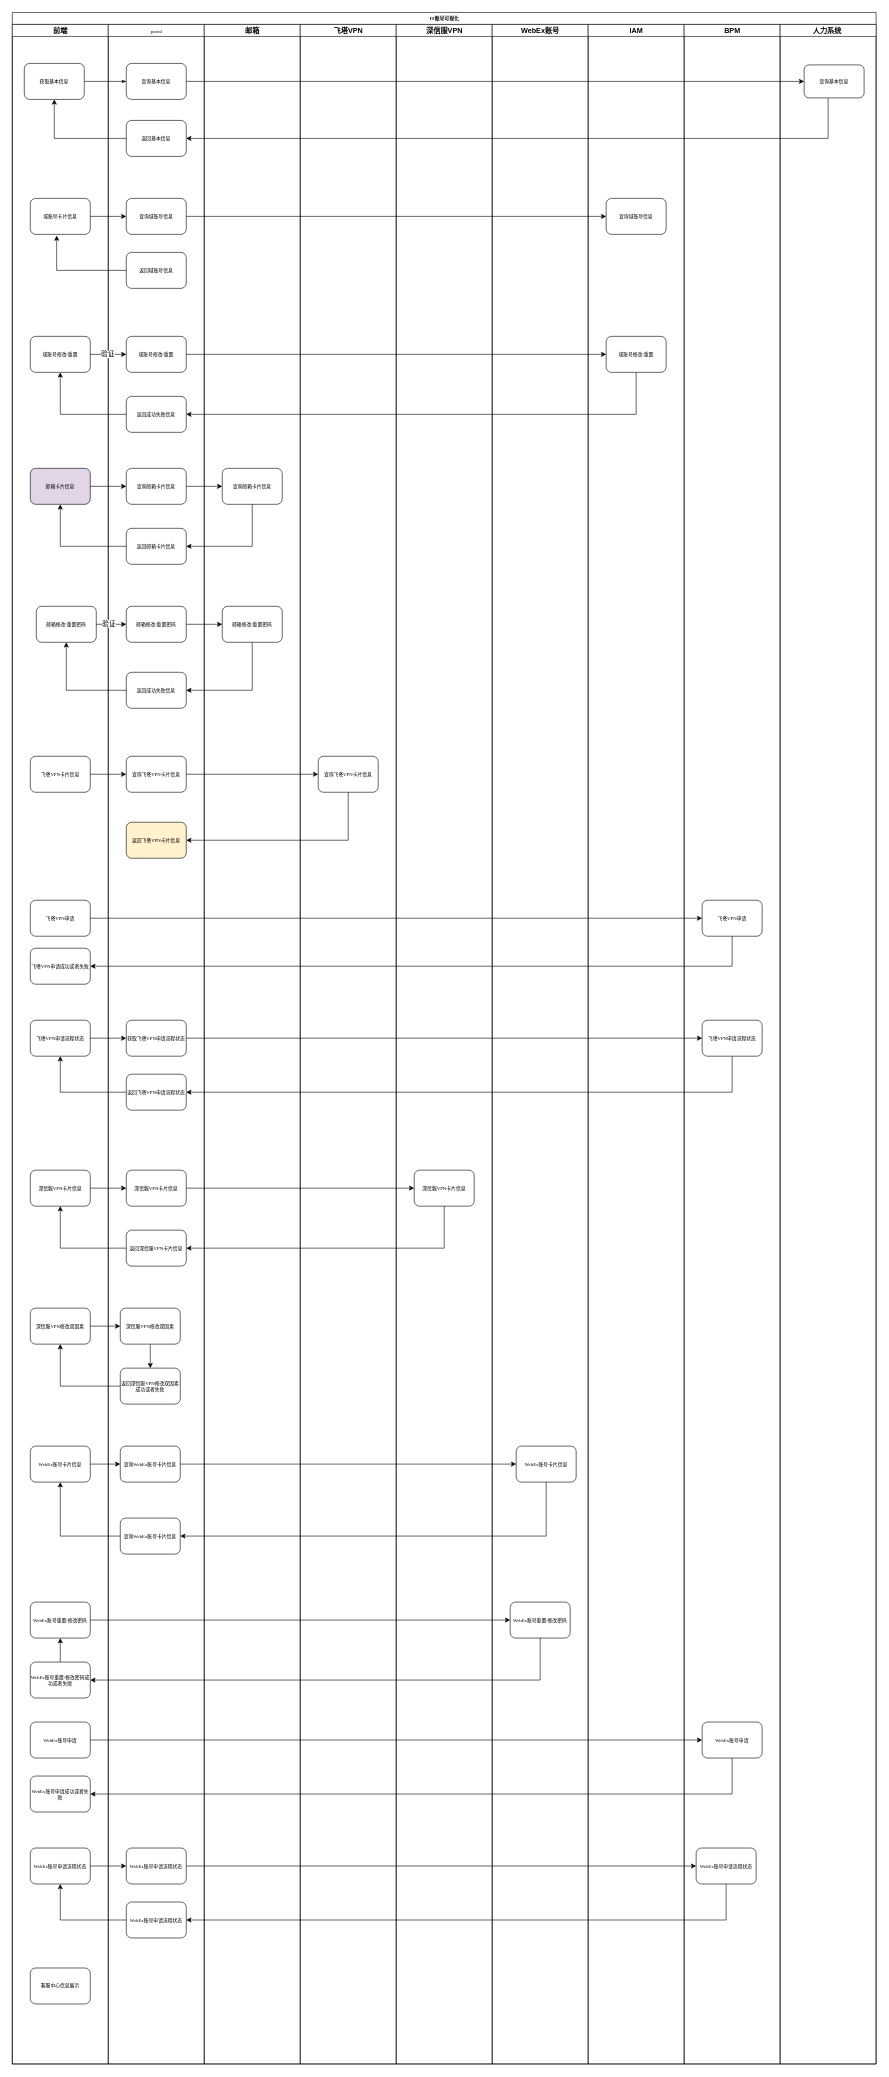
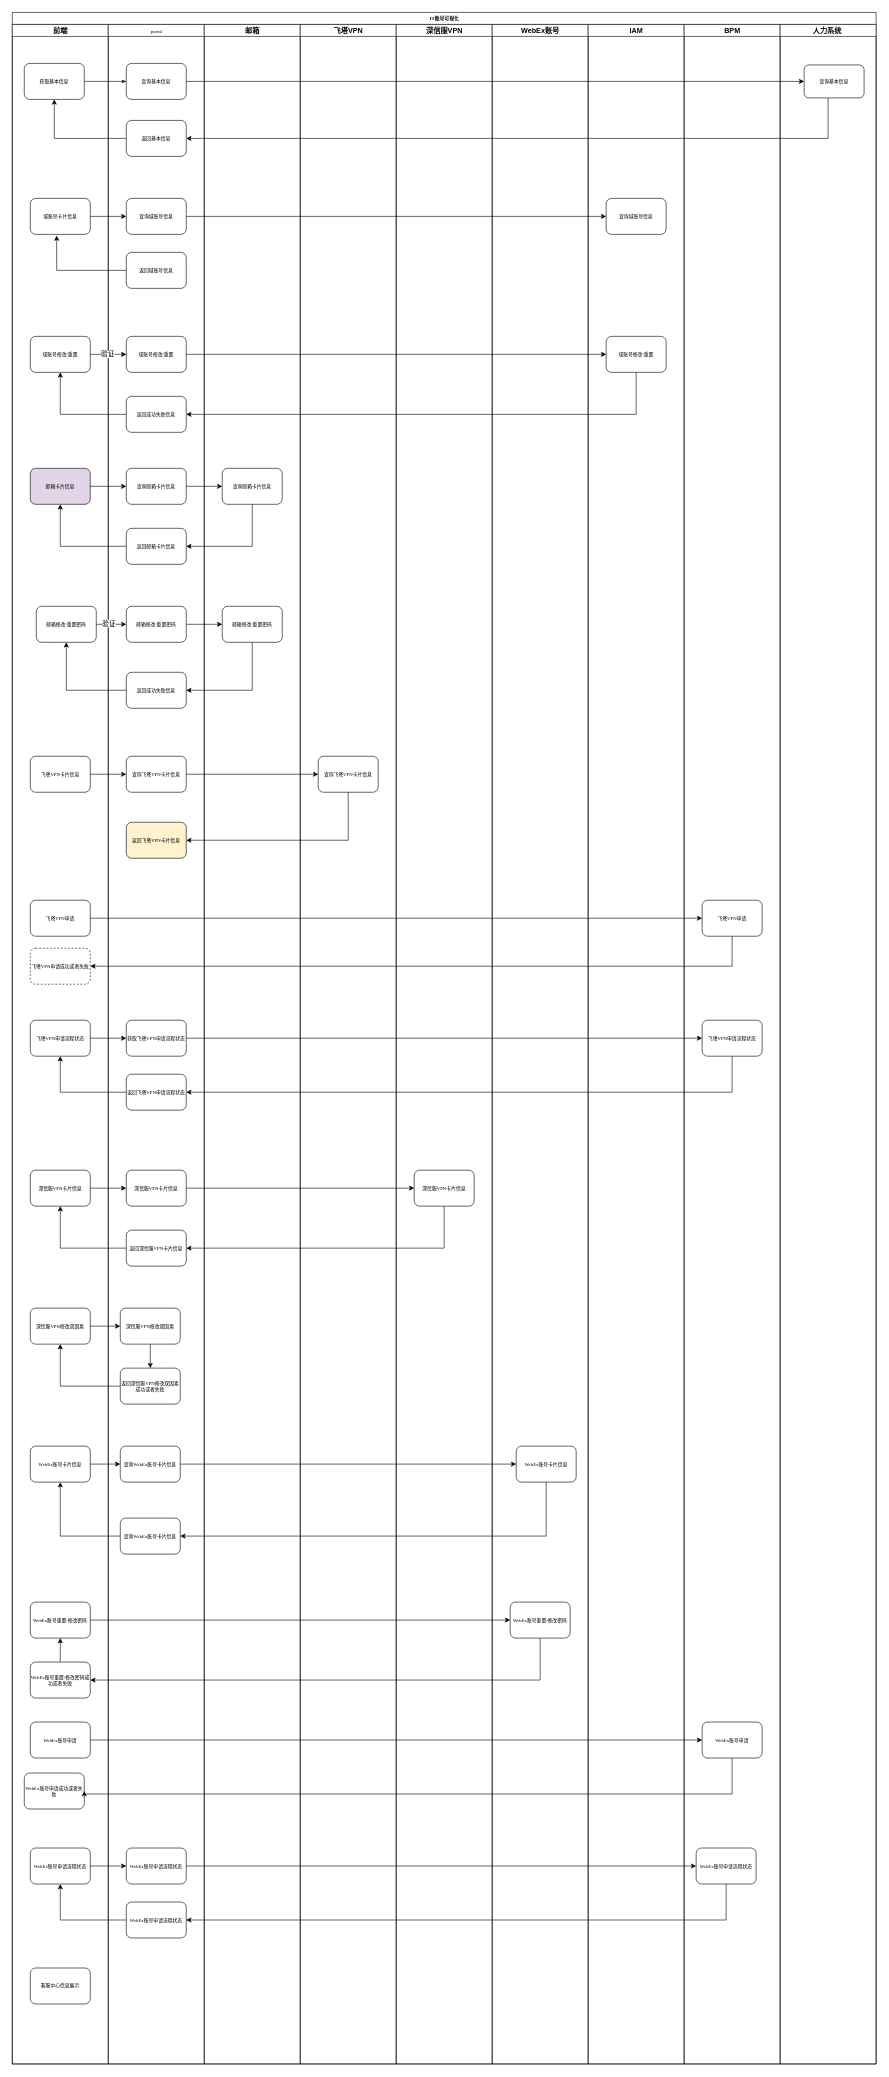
node "飞塔VPN申请成功或者失败": style solid -> dashed
node "WebEx账号申请成功或者失败": moved (60, 1794) -> (54, 1791)
